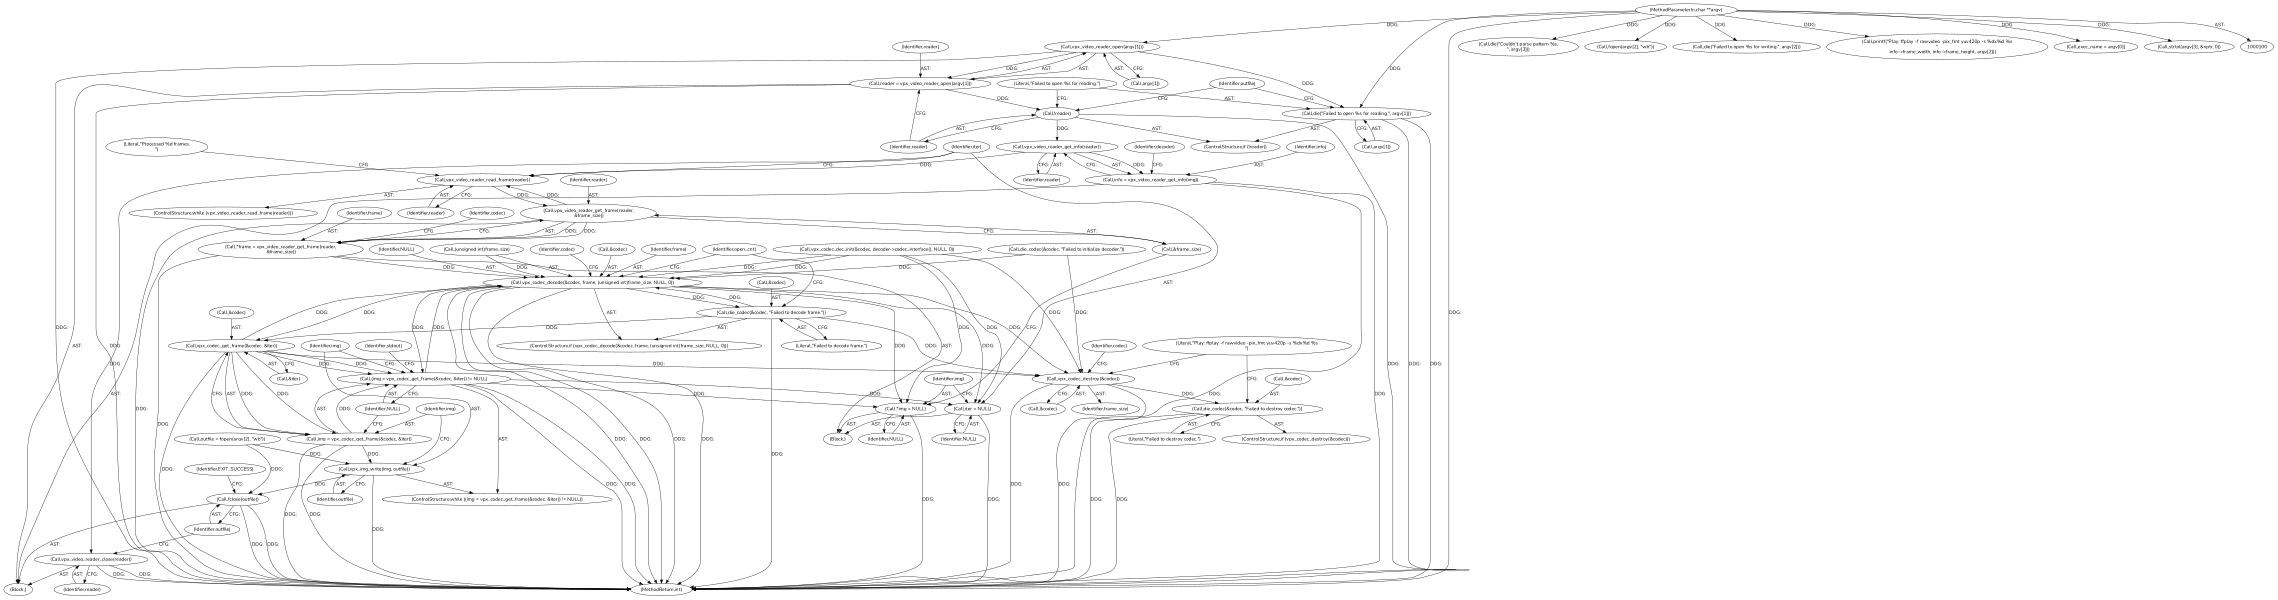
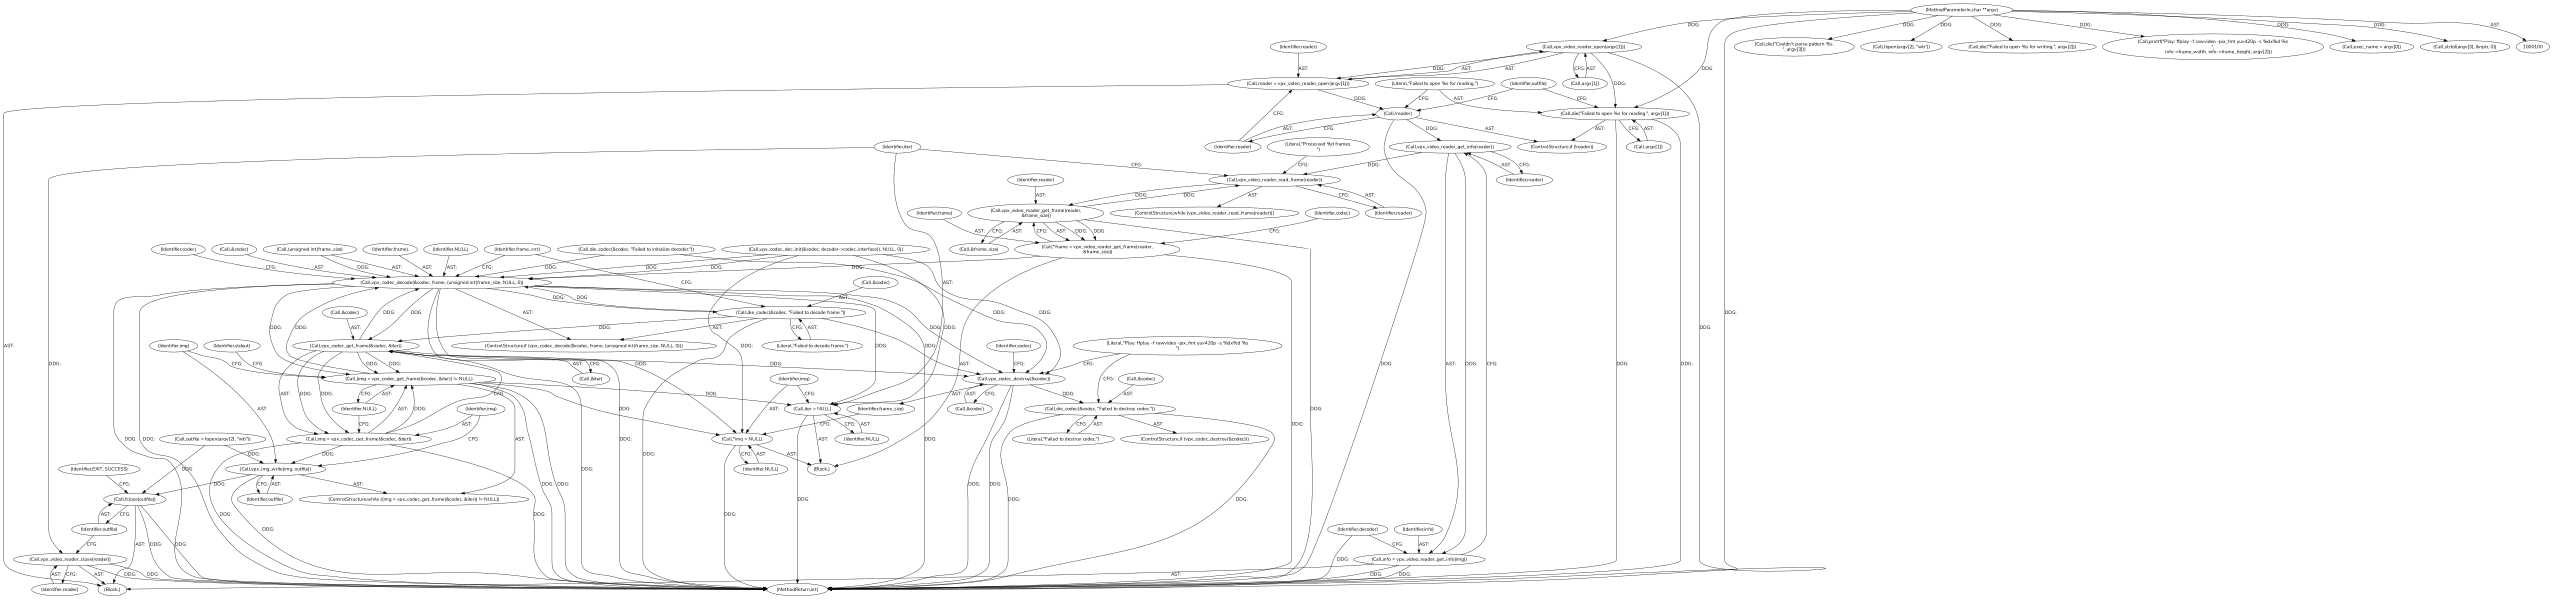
edge "(Call,reader = vpx_video_reader_open(argv[1]))" -> "(MethodReturn,int)": now "(Identifier,decoder)" -> "(MethodReturn,int)"
node "(Identifier,open_cnt)": label "(Identifier,open_cnt)" -> "(Identifier,frame_cnt)"
edge "(Call,&frame_size)" -> "(Call,*img = NULL)": now "(Identifier,frame_size)" -> "(Call,*img = NULL)"
